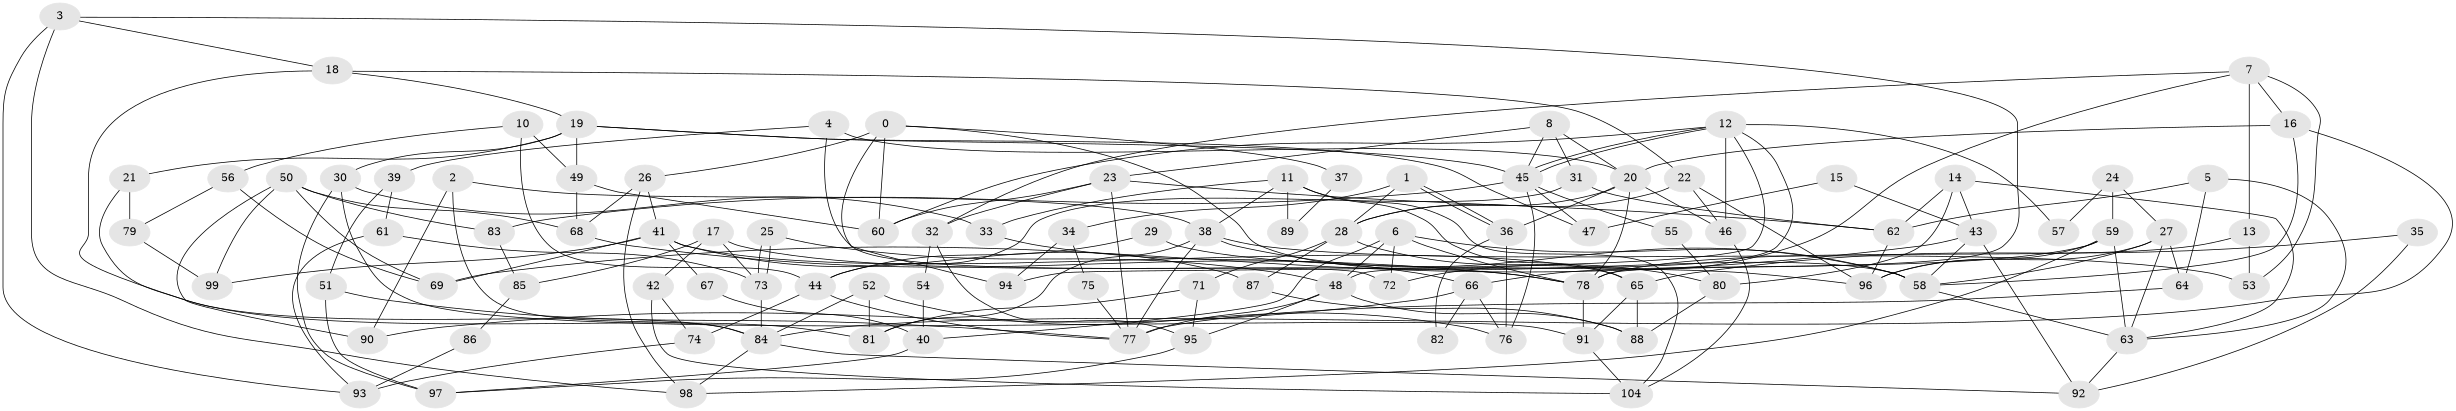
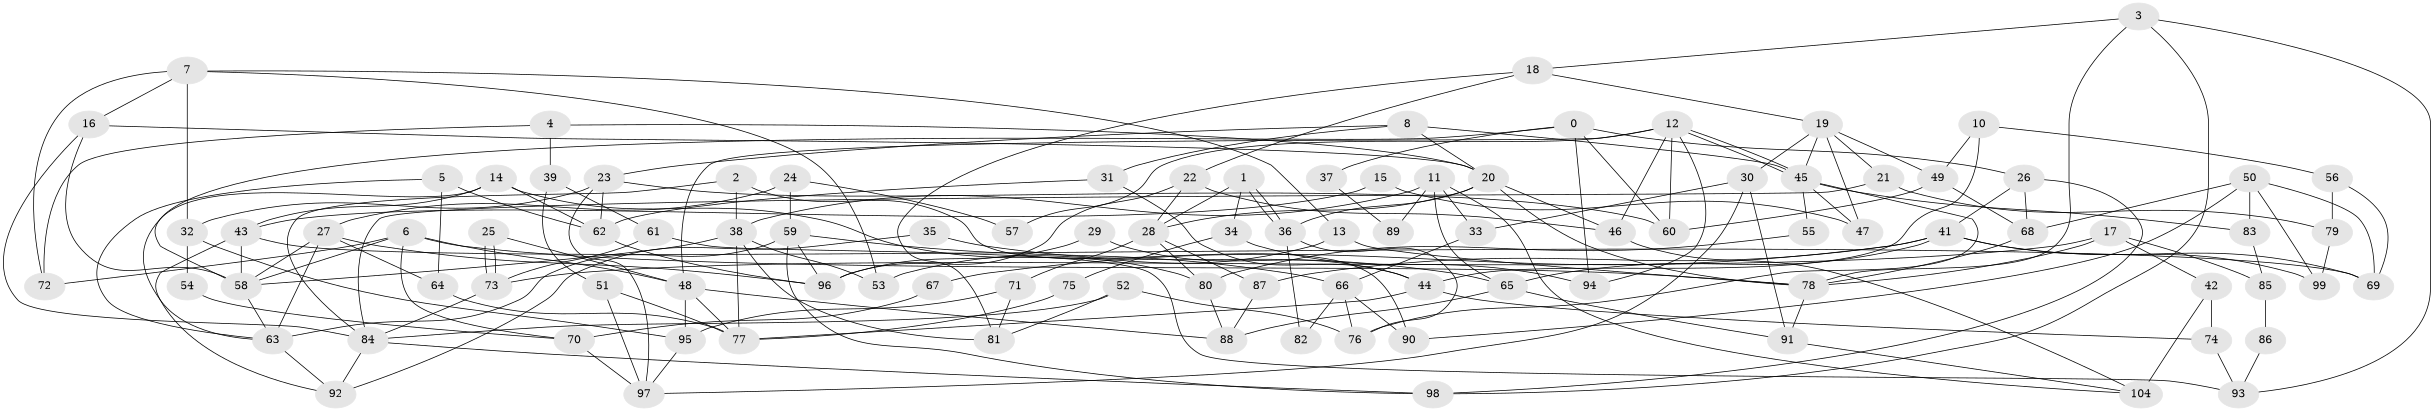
edge "23" -- "77": now "23" -- "97"
node "40": label "40" -> "70"
